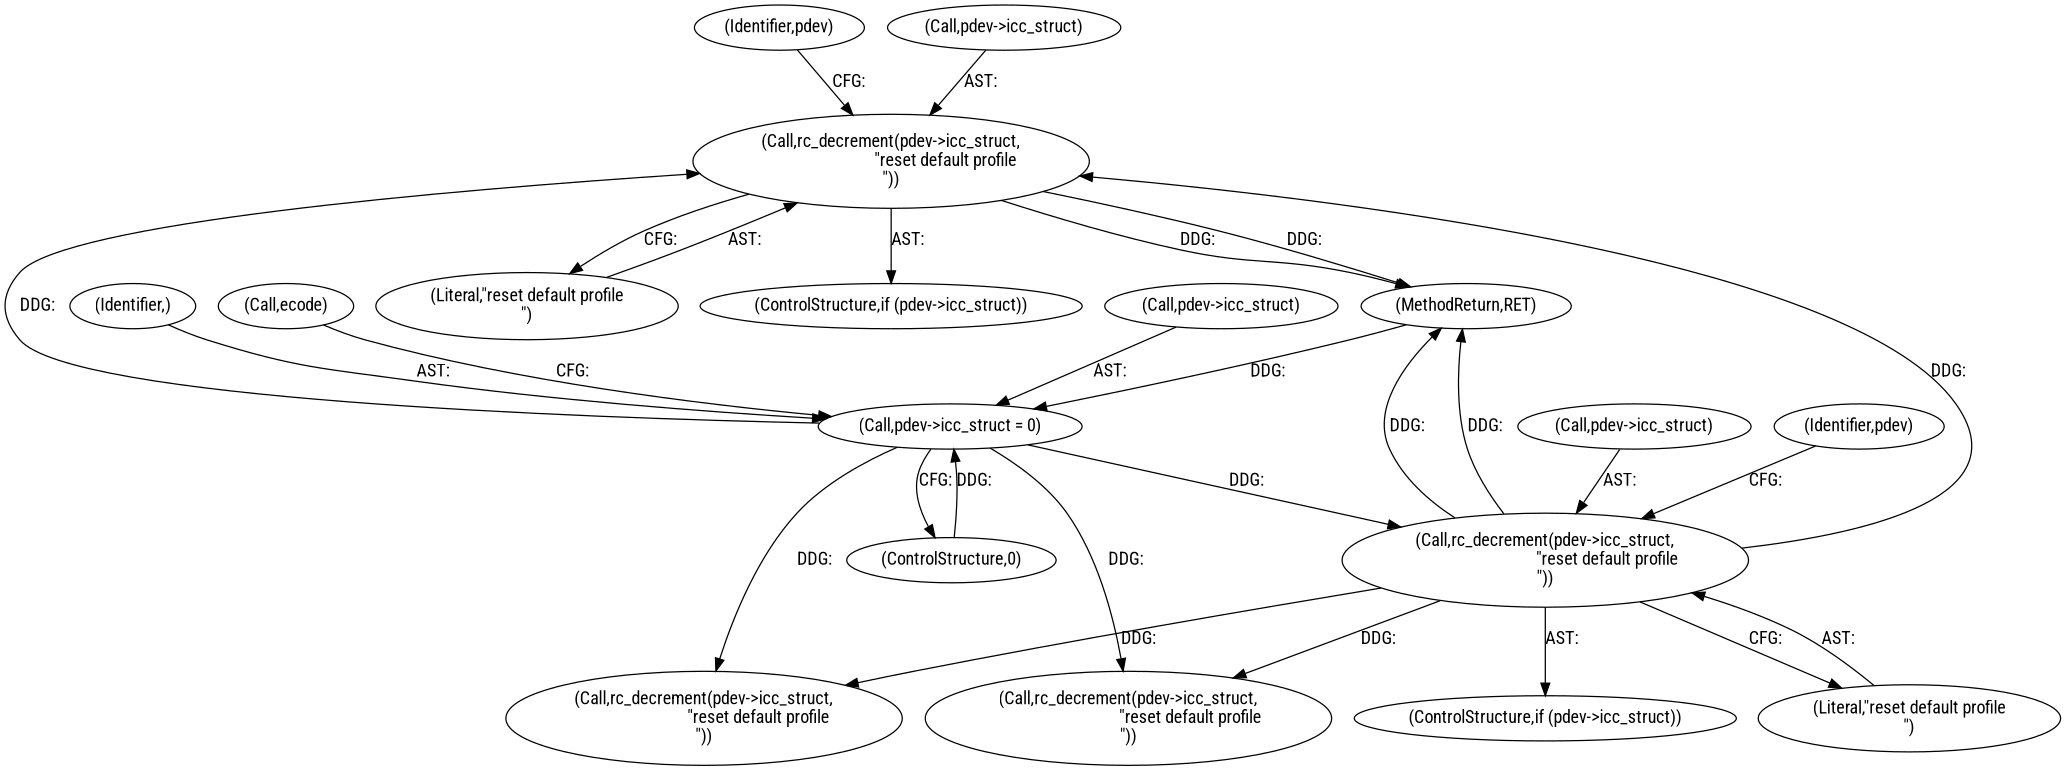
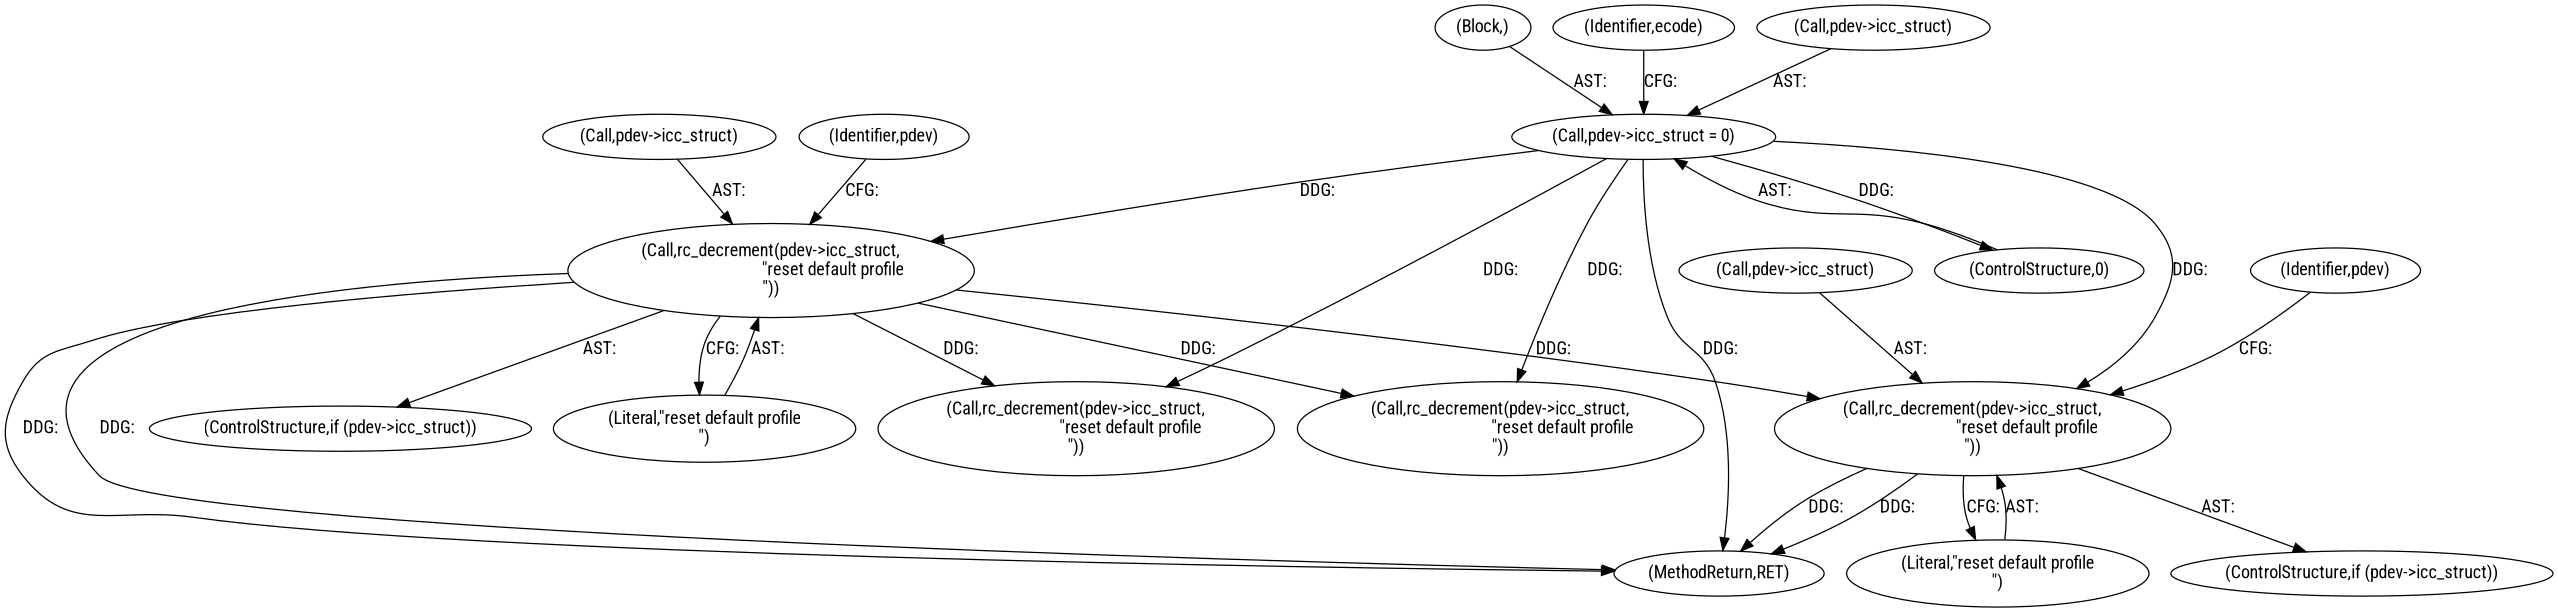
node "(Identifier,)": label "(Identifier,)" -> "(Block,)"
node "(Call,ecode)": label "(Call,ecode)" -> "(Identifier,ecode)"
edge "(MethodReturn,RET)" -> "(Call,pdev->icc_struct = 0)": reversed
edge "(Call,pdev->icc_struct = 0)" -> "(ControlStructure,0)": label "CFG: " -> "DDG: "
edge "(ControlStructure,0)" -> "(Call,pdev->icc_struct = 0)": label "DDG: " -> "AST: "
